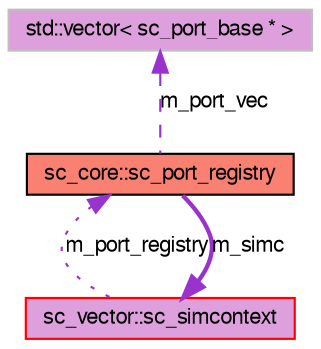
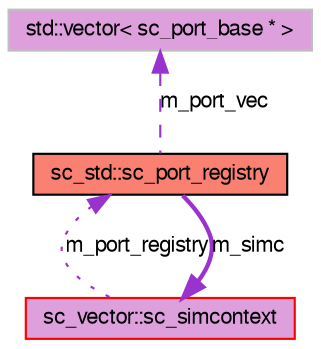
node "sc_core::sc_port_registry": label "sc_core::sc_port_registry" -> "sc_std::sc_port_registry"
